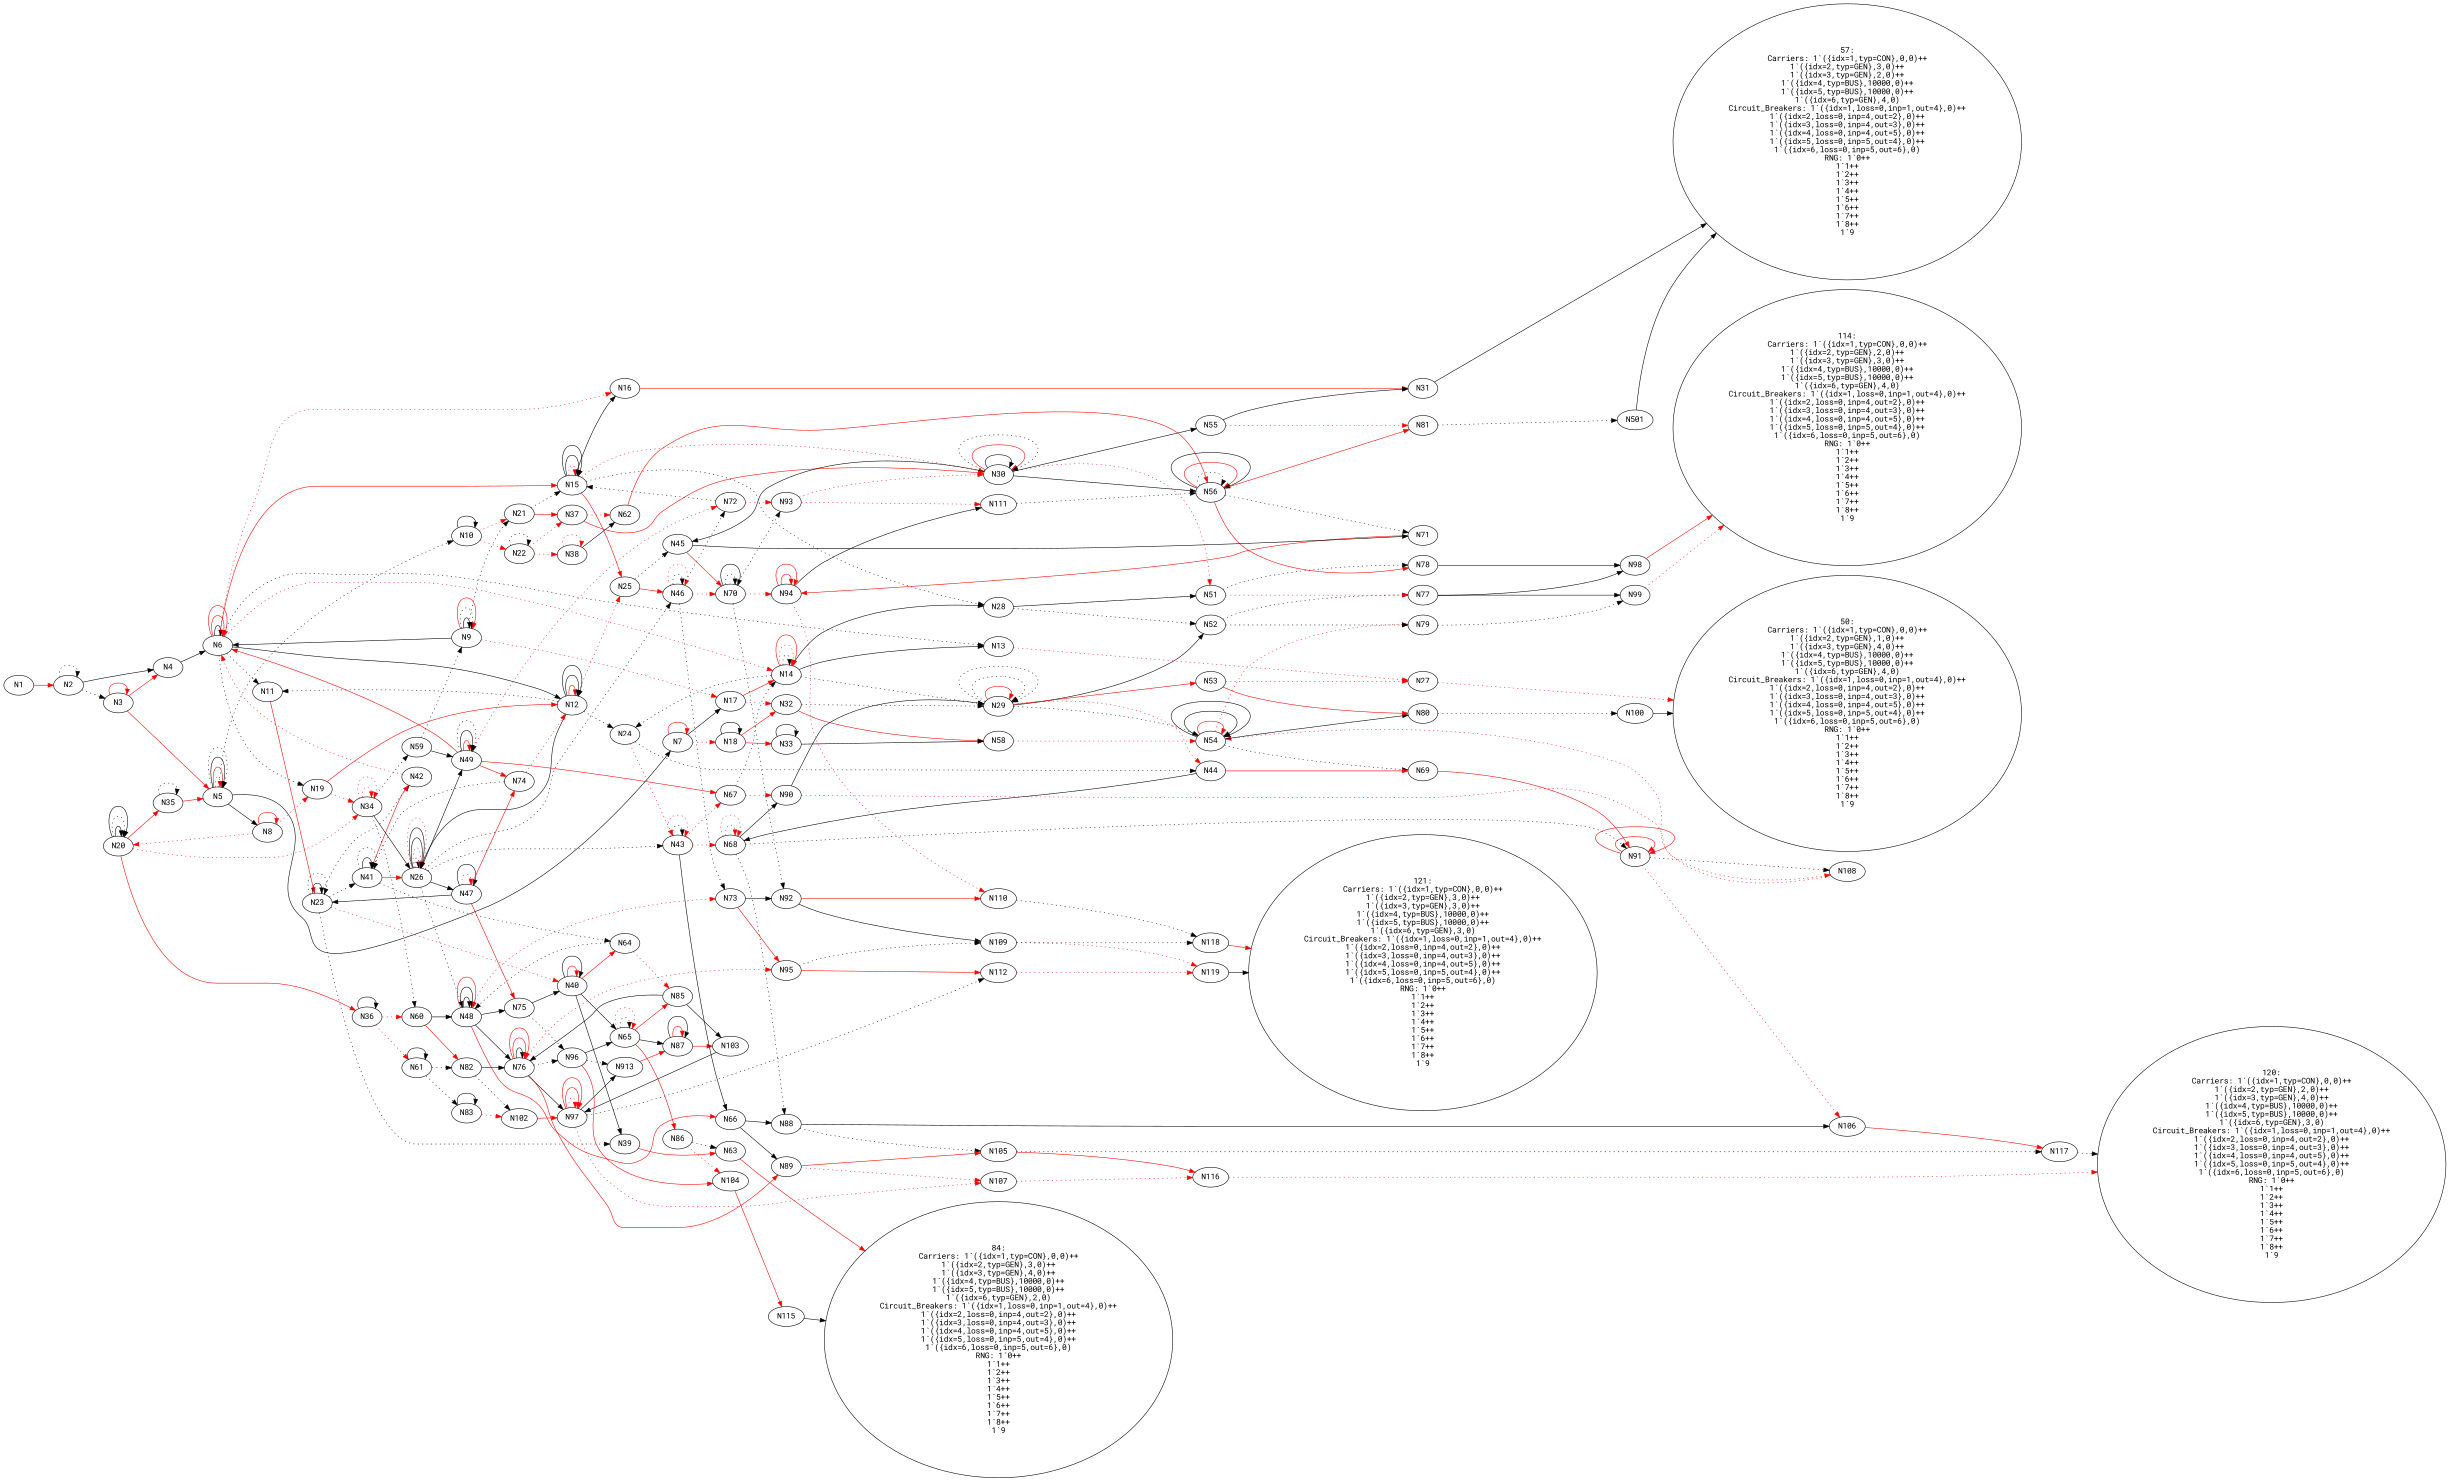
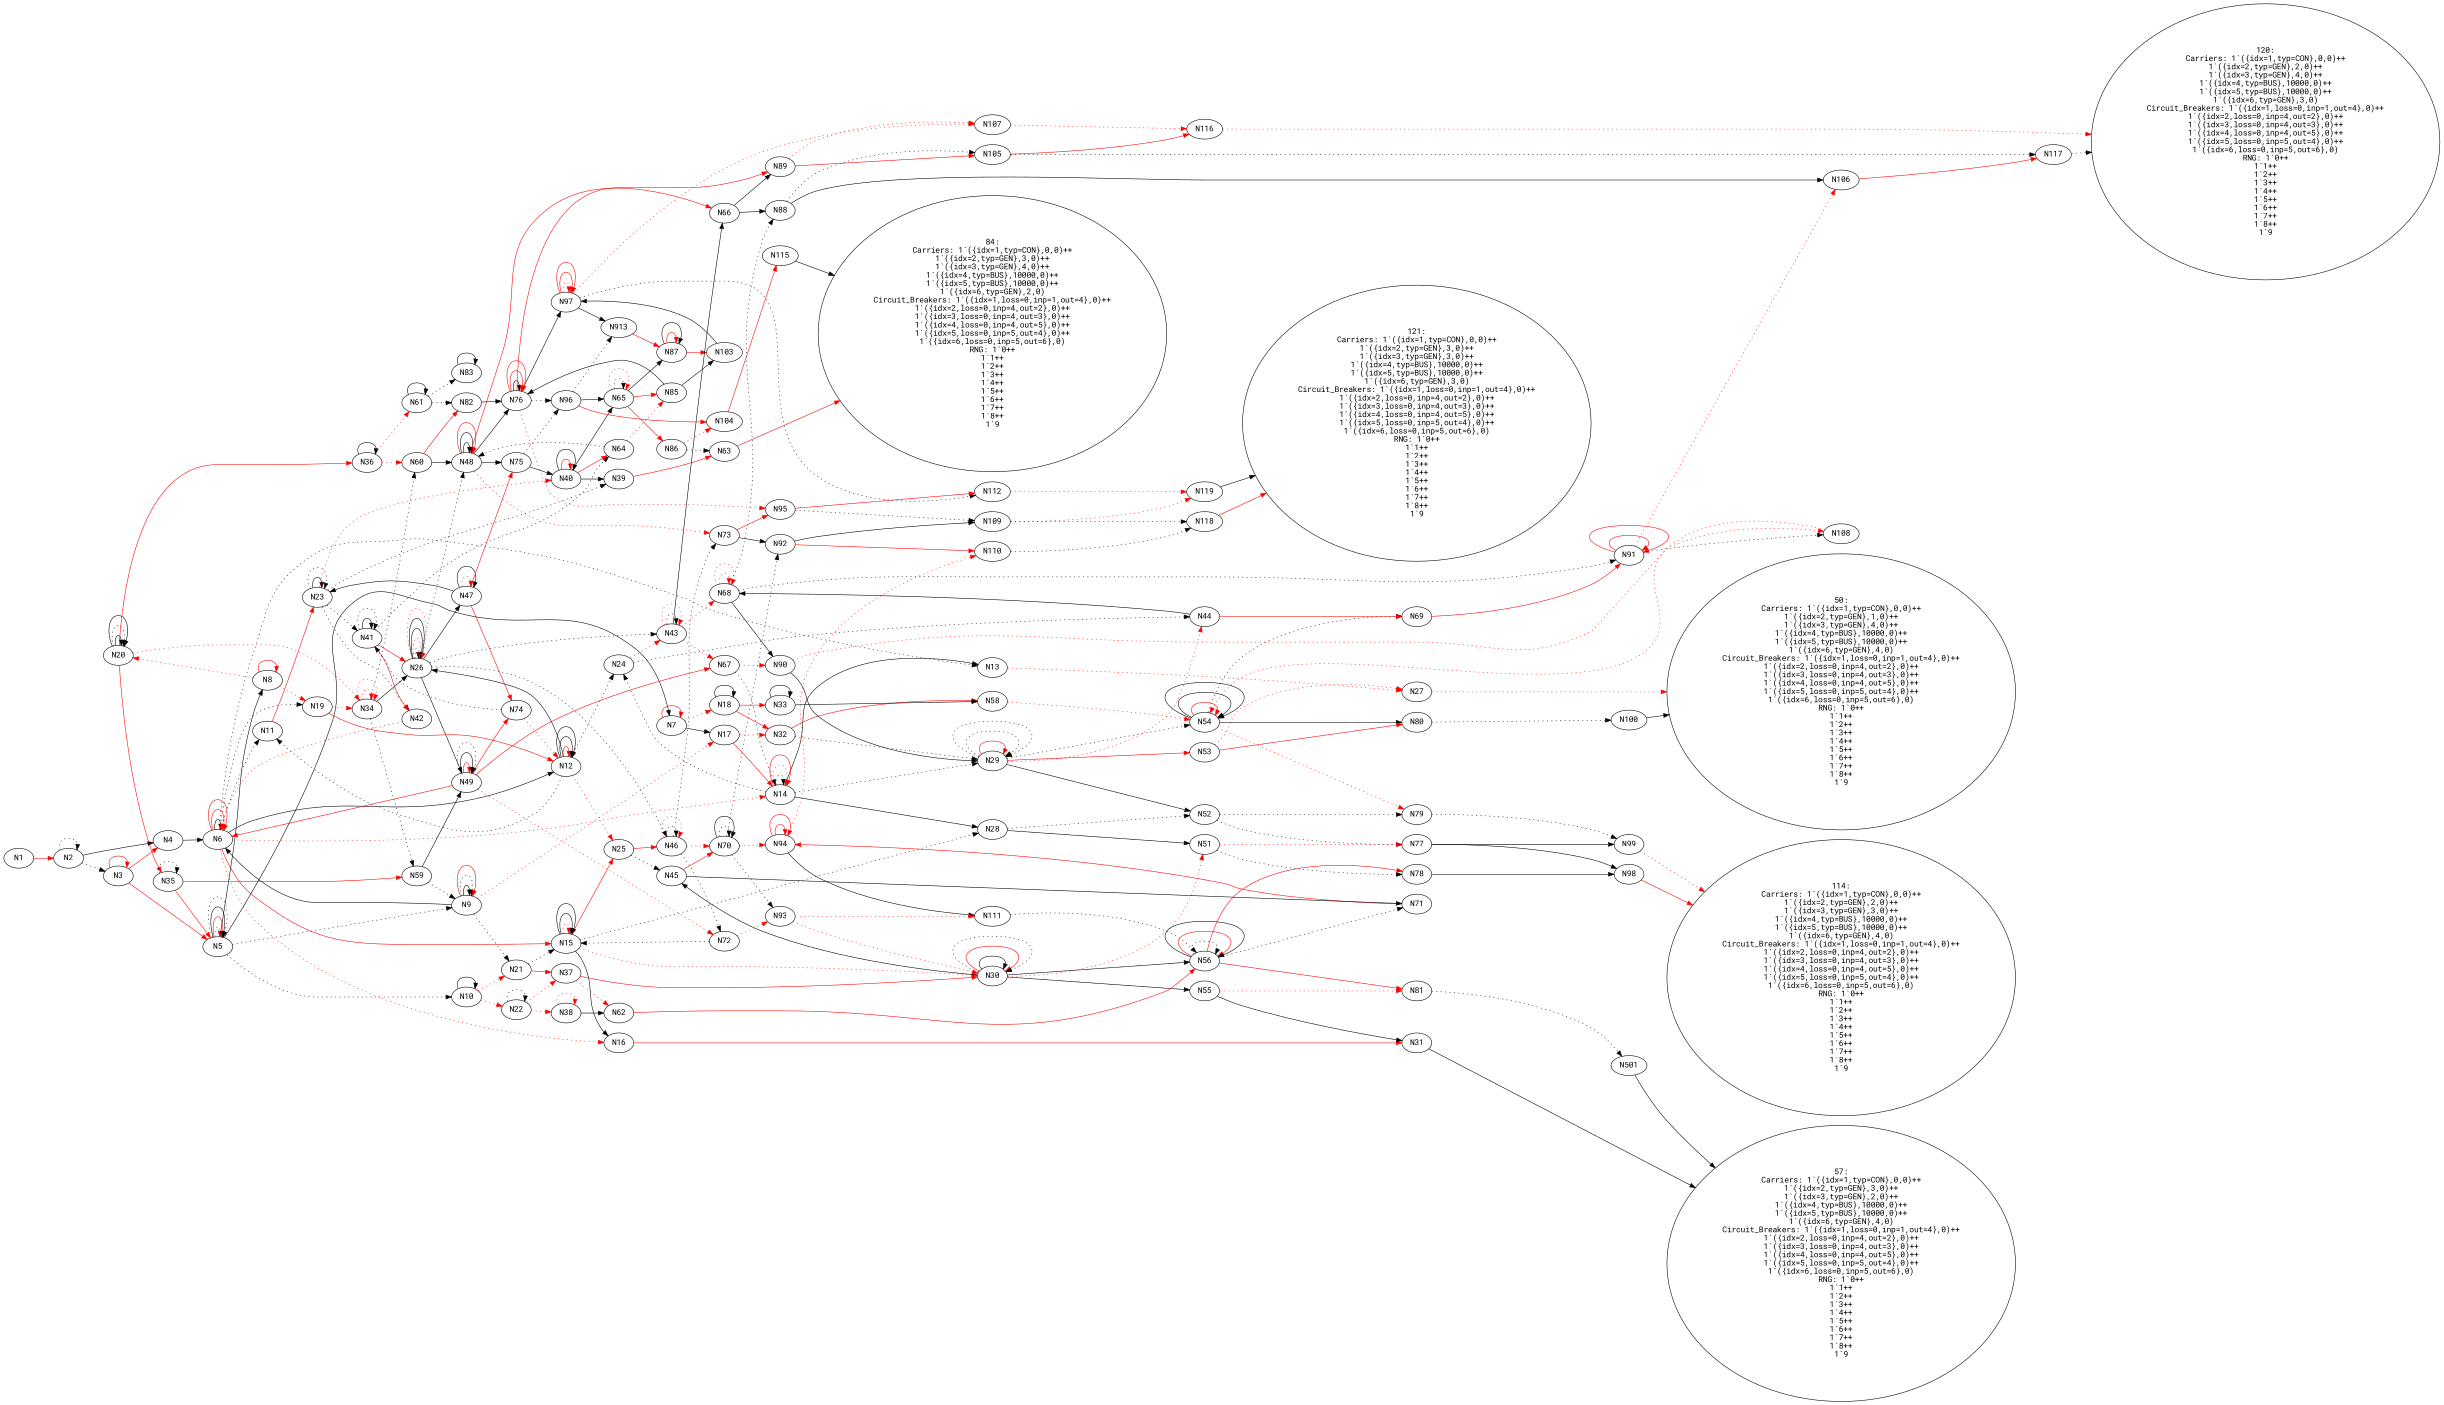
edge "N35" -> "N59": added
edge "N5" -> "N9": added
node "N102": removed
